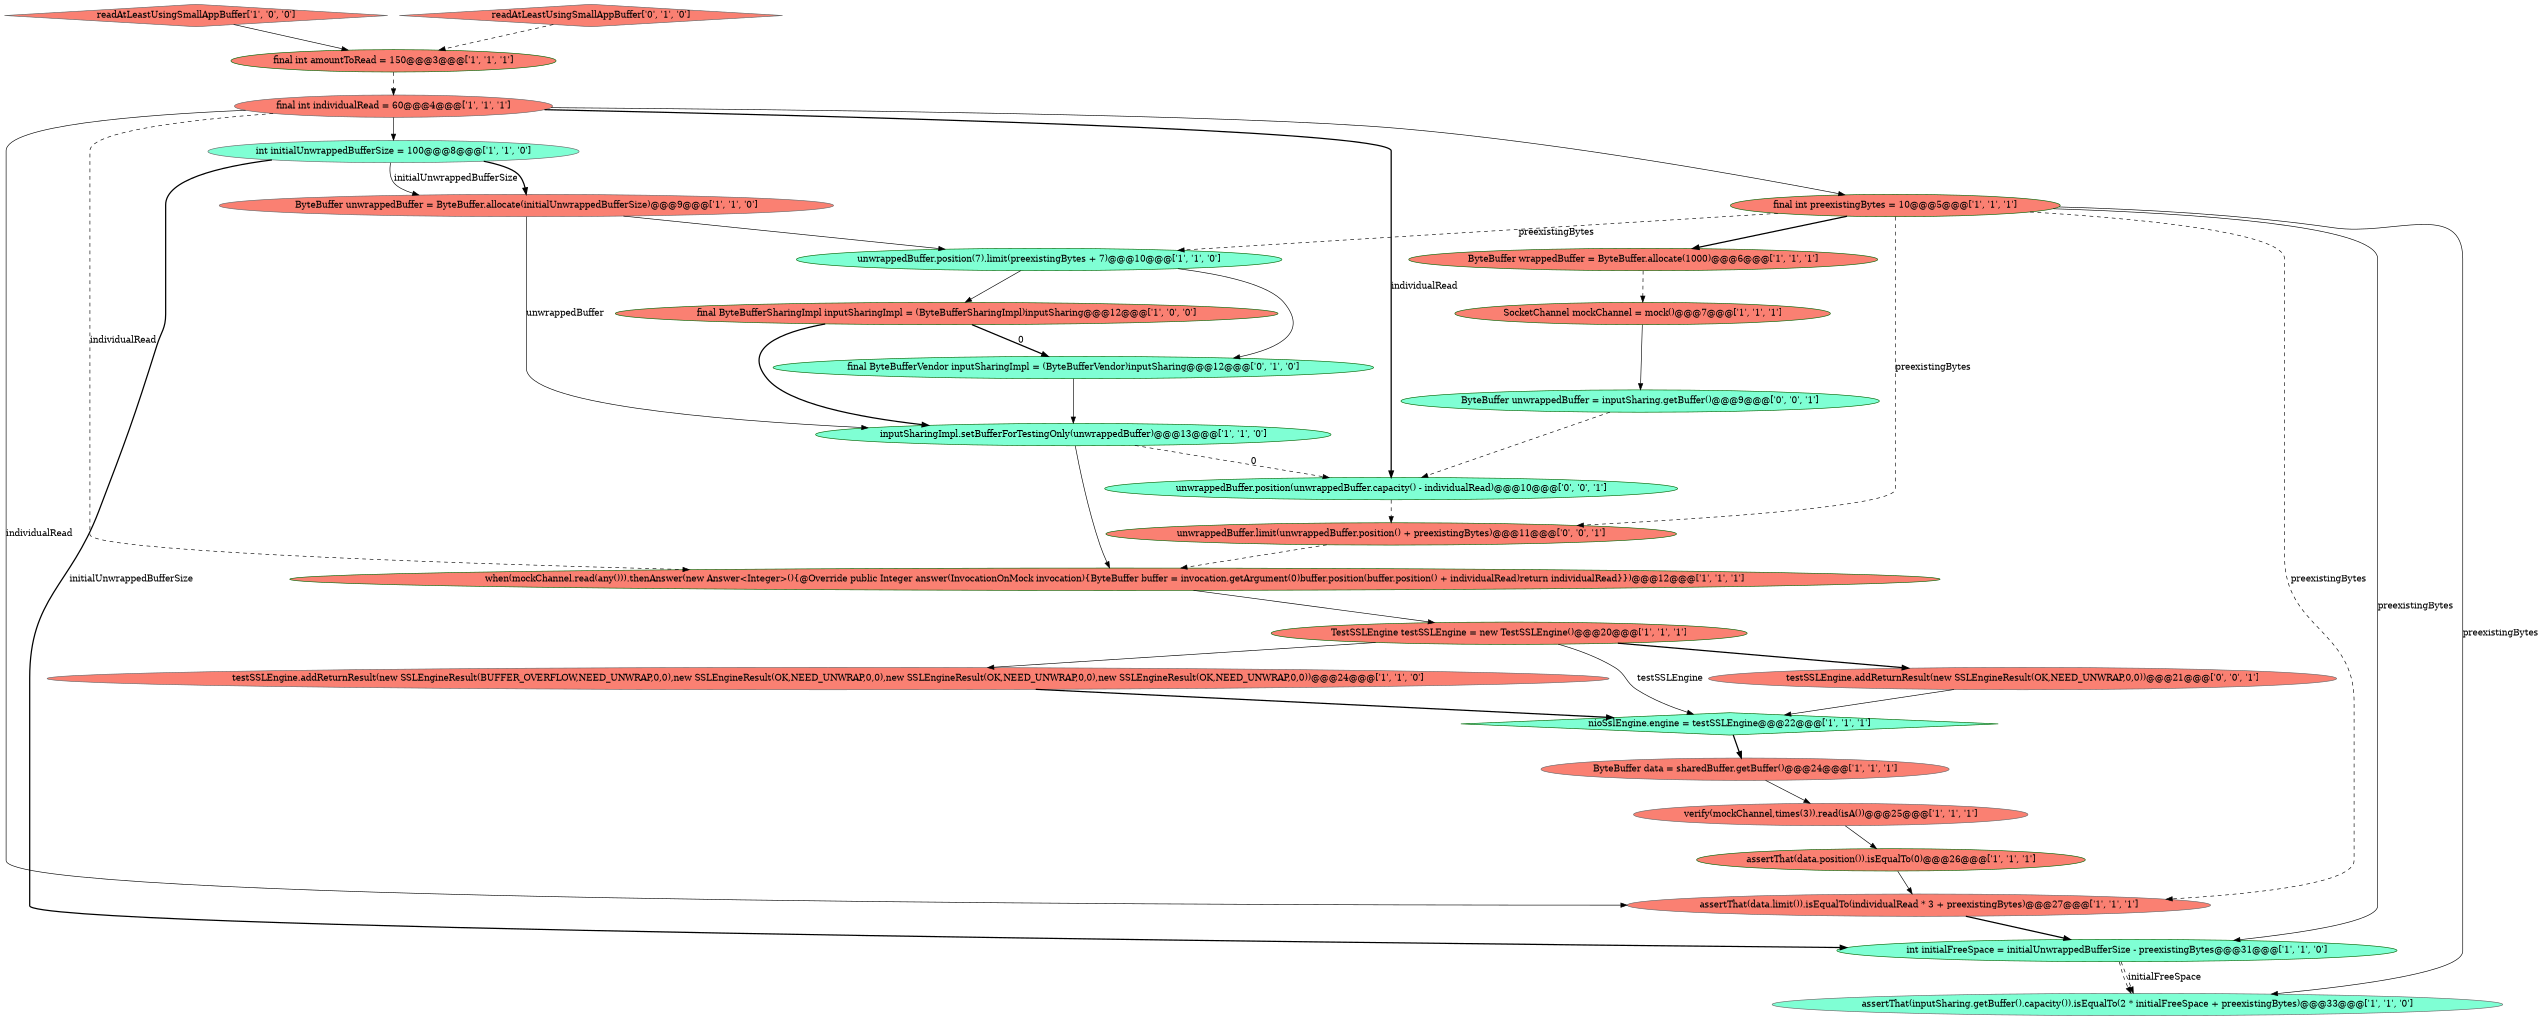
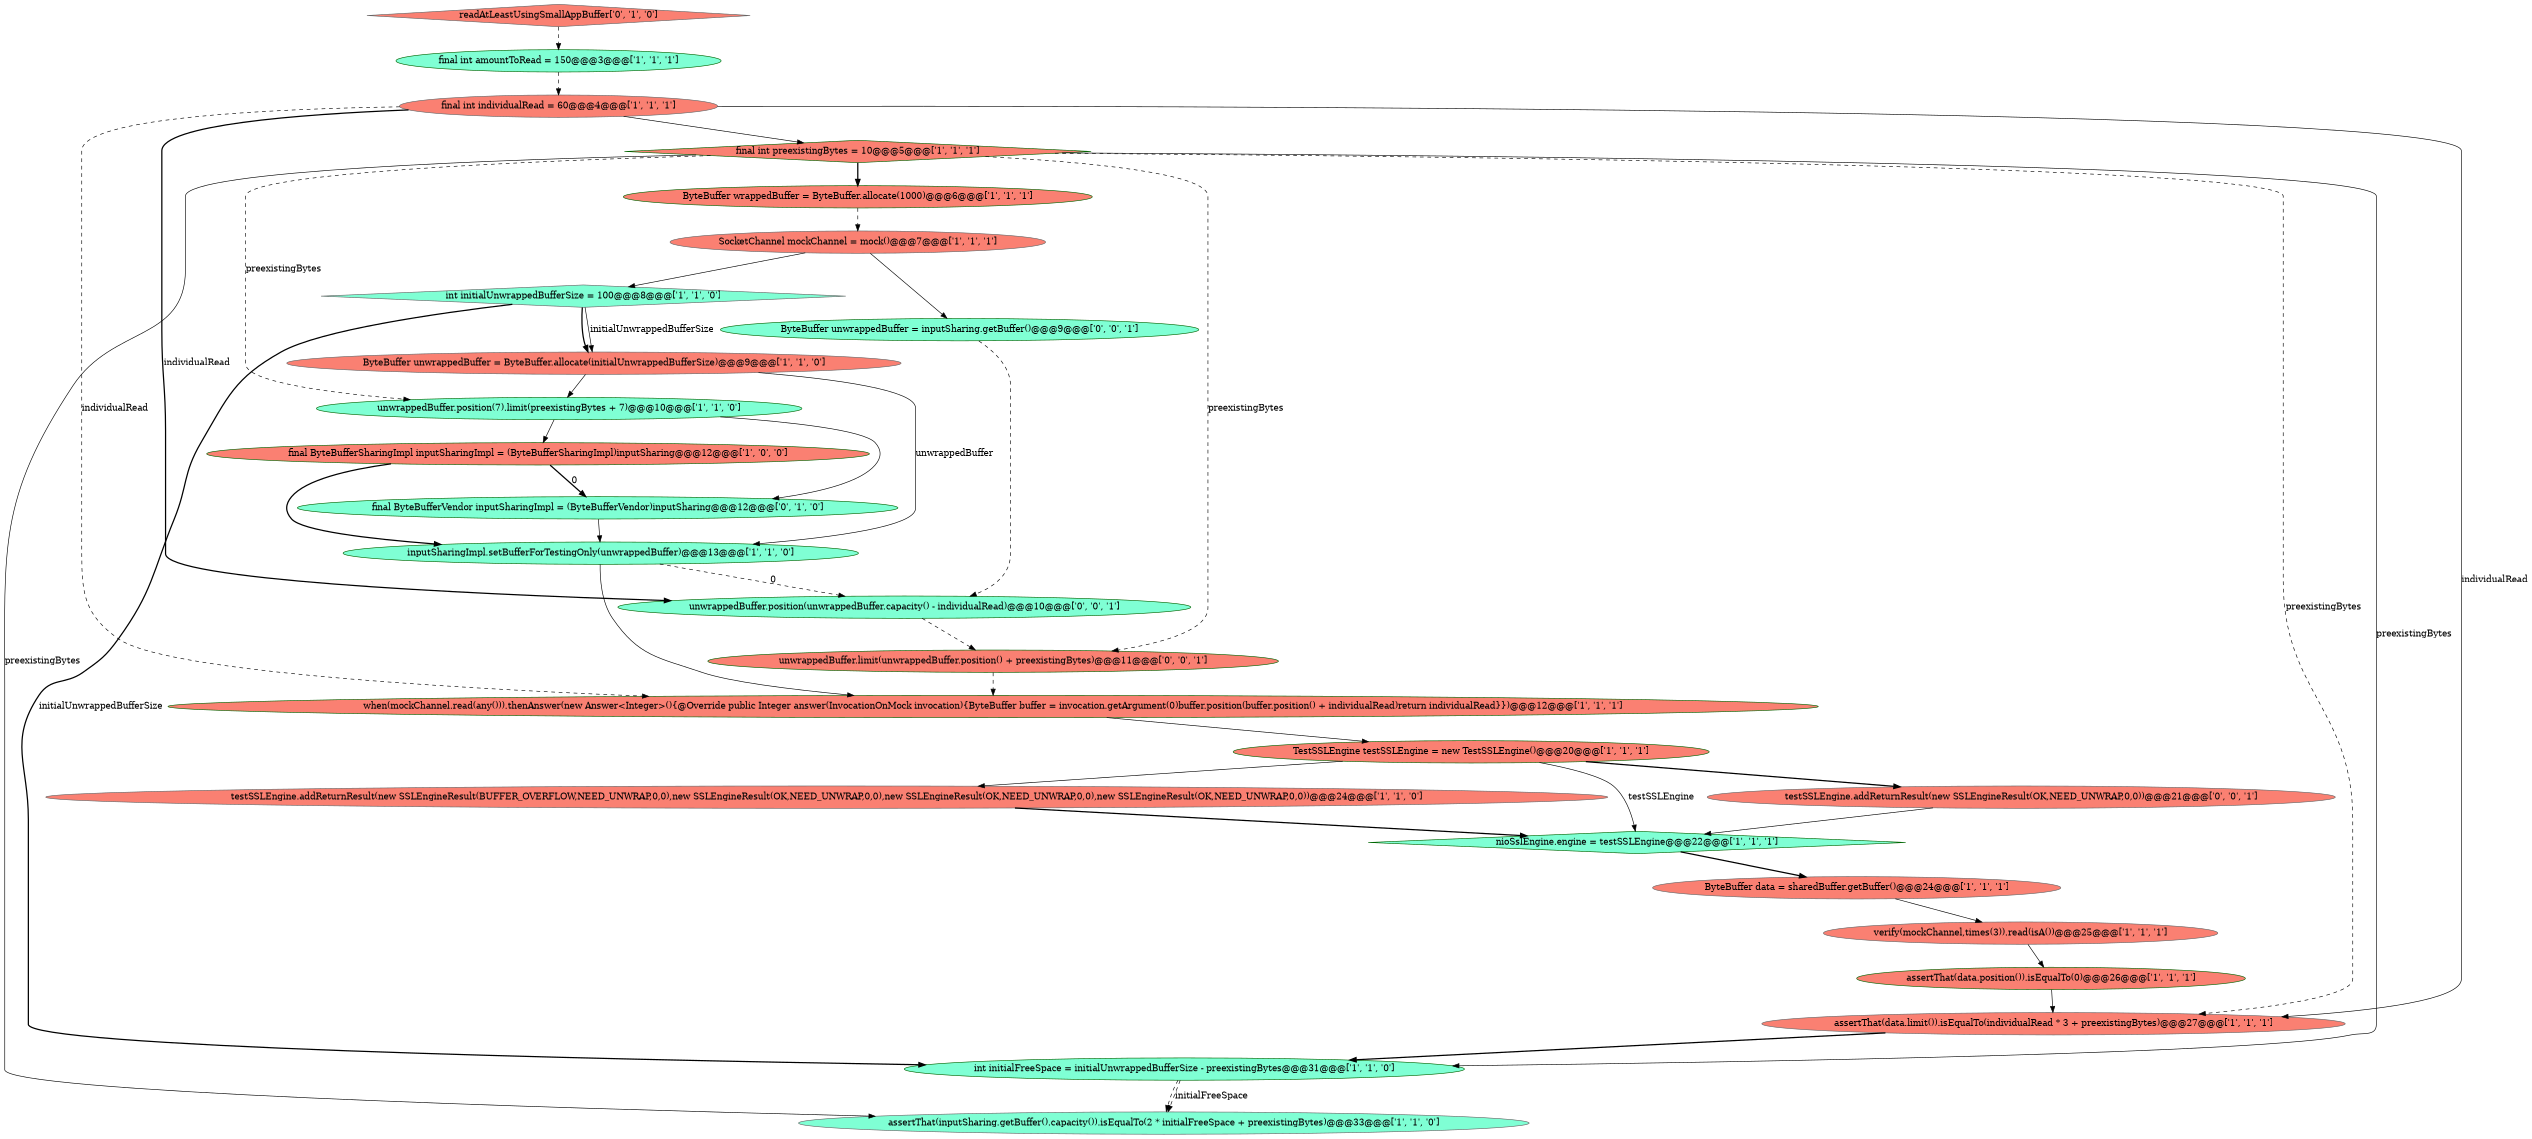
node "readAtLeastUsingSmallAppBuffer['1', '0', '0']": removed
node "final int amountToRead = 150@@@3@@@['1', '1', '1']": fillcolor salmon -> aquamarine
edge "final int individualRead = 60@@@4@@@['1', '1', '1']" -> "int initialUnwrappedBufferSize = 100@@@8@@@['1', '1', '0']": now "SocketChannel mockChannel = mock()@@@7@@@['1', '1', '1']" -> "int initialUnwrappedBufferSize = 100@@@8@@@['1', '1', '0']"
node "int initialUnwrappedBufferSize = 100@@@8@@@['1', '1', '0']": shape ellipse -> diamond
node "final int preexistingBytes = 10@@@5@@@['1', '1', '1']": shape ellipse -> diamond
node "SocketChannel mockChannel = mock()@@@7@@@['1', '1', '1']": color darkgreen -> gray40
